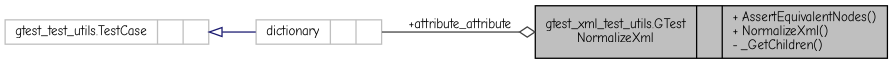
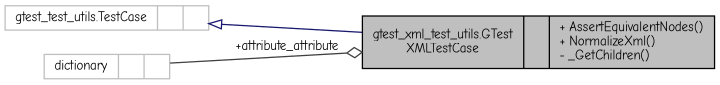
edge "dictionary" -> "gtest_test_utils.TestCase": now "gtest_xml_test_utils.GTest" -> "gtest_test_utils.TestCase"
node "gtest_xml_test_utils.GTest": text "NormalizeXml" -> "XMLTestCase"
